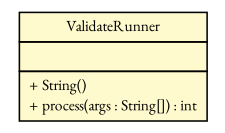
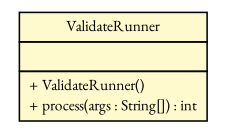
node "ValidateRunner": text "+ String()" -> "+ ValidateRunner()"
